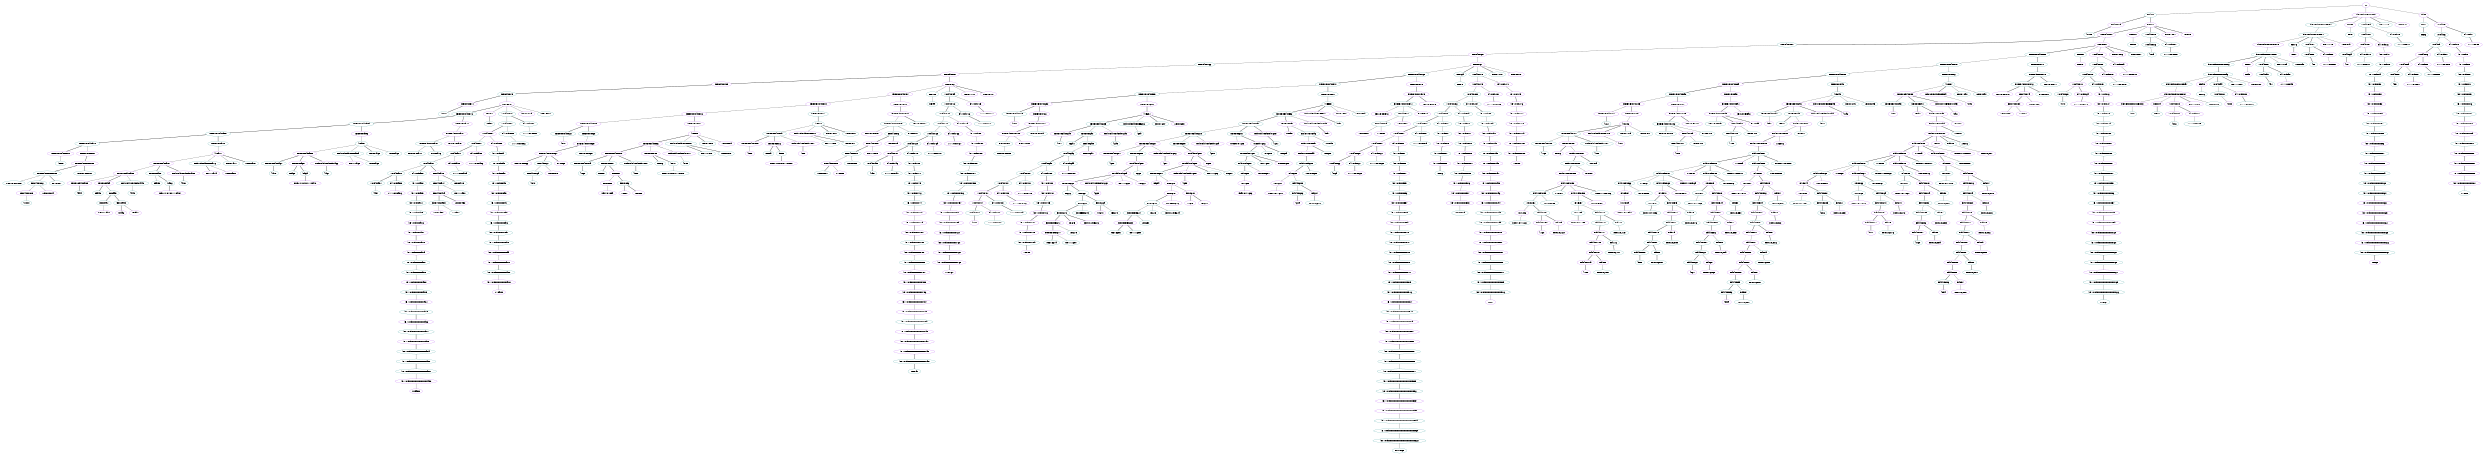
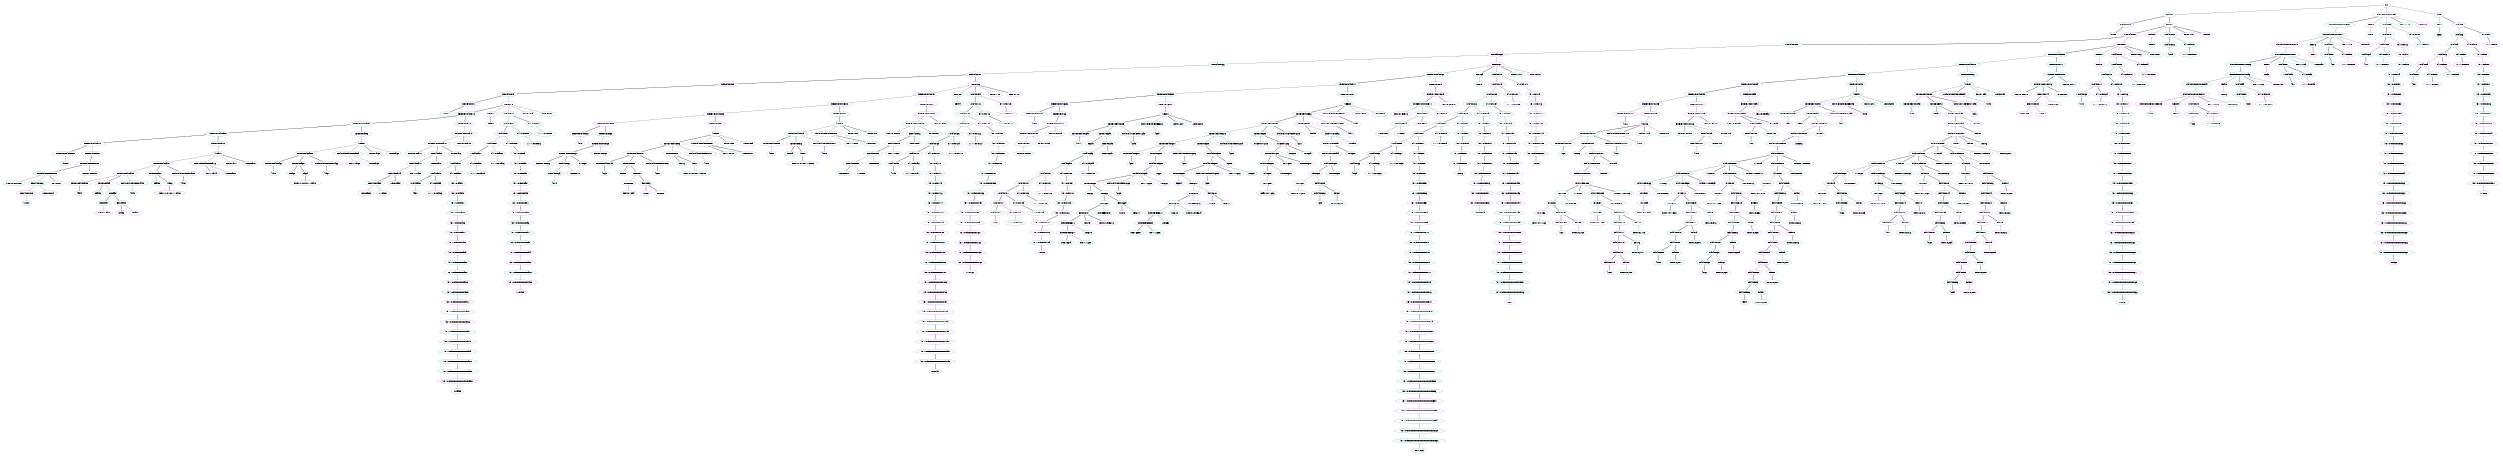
edge "wordlist907" -- "actorlist945": now "enterexit_stmt_942" -- "actorlist945"
node "arithmetic433": label "arithmetic433" -> "noun433"
